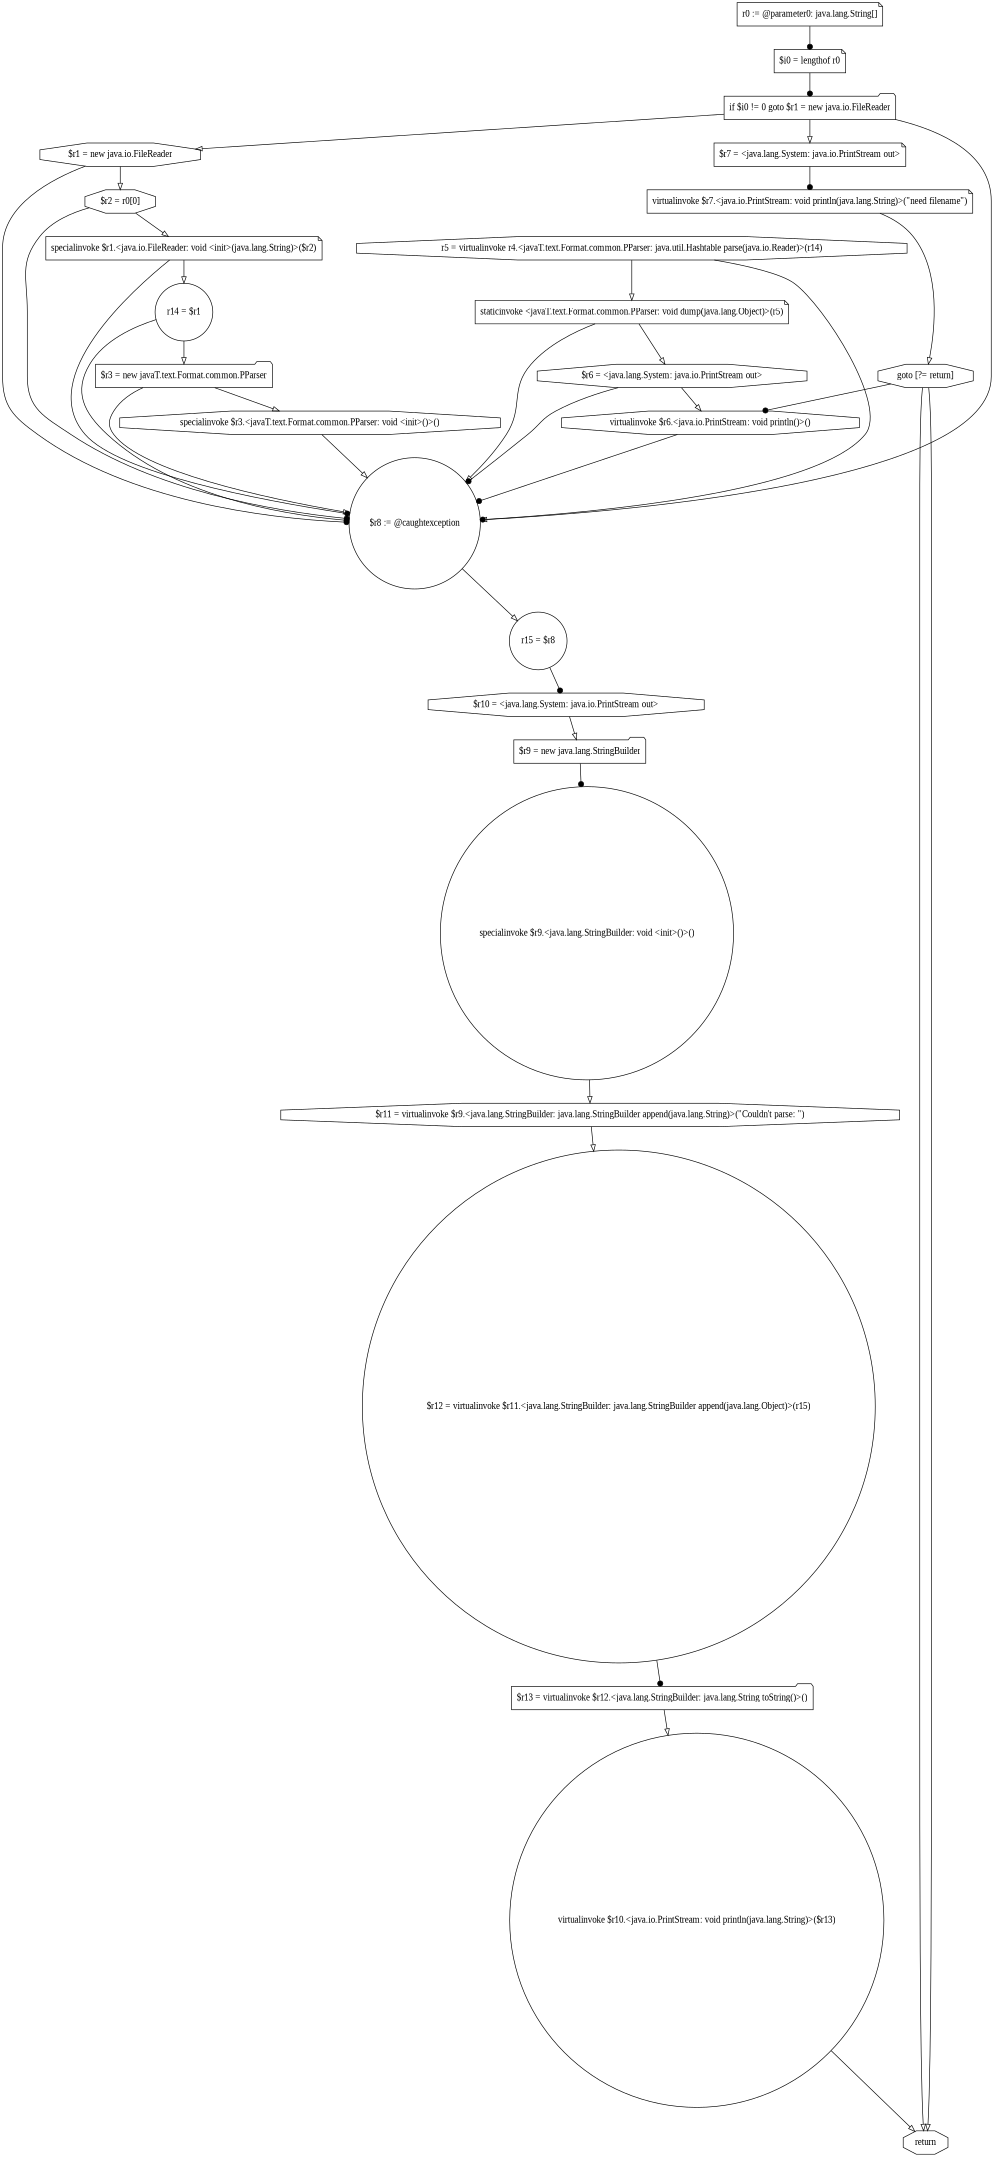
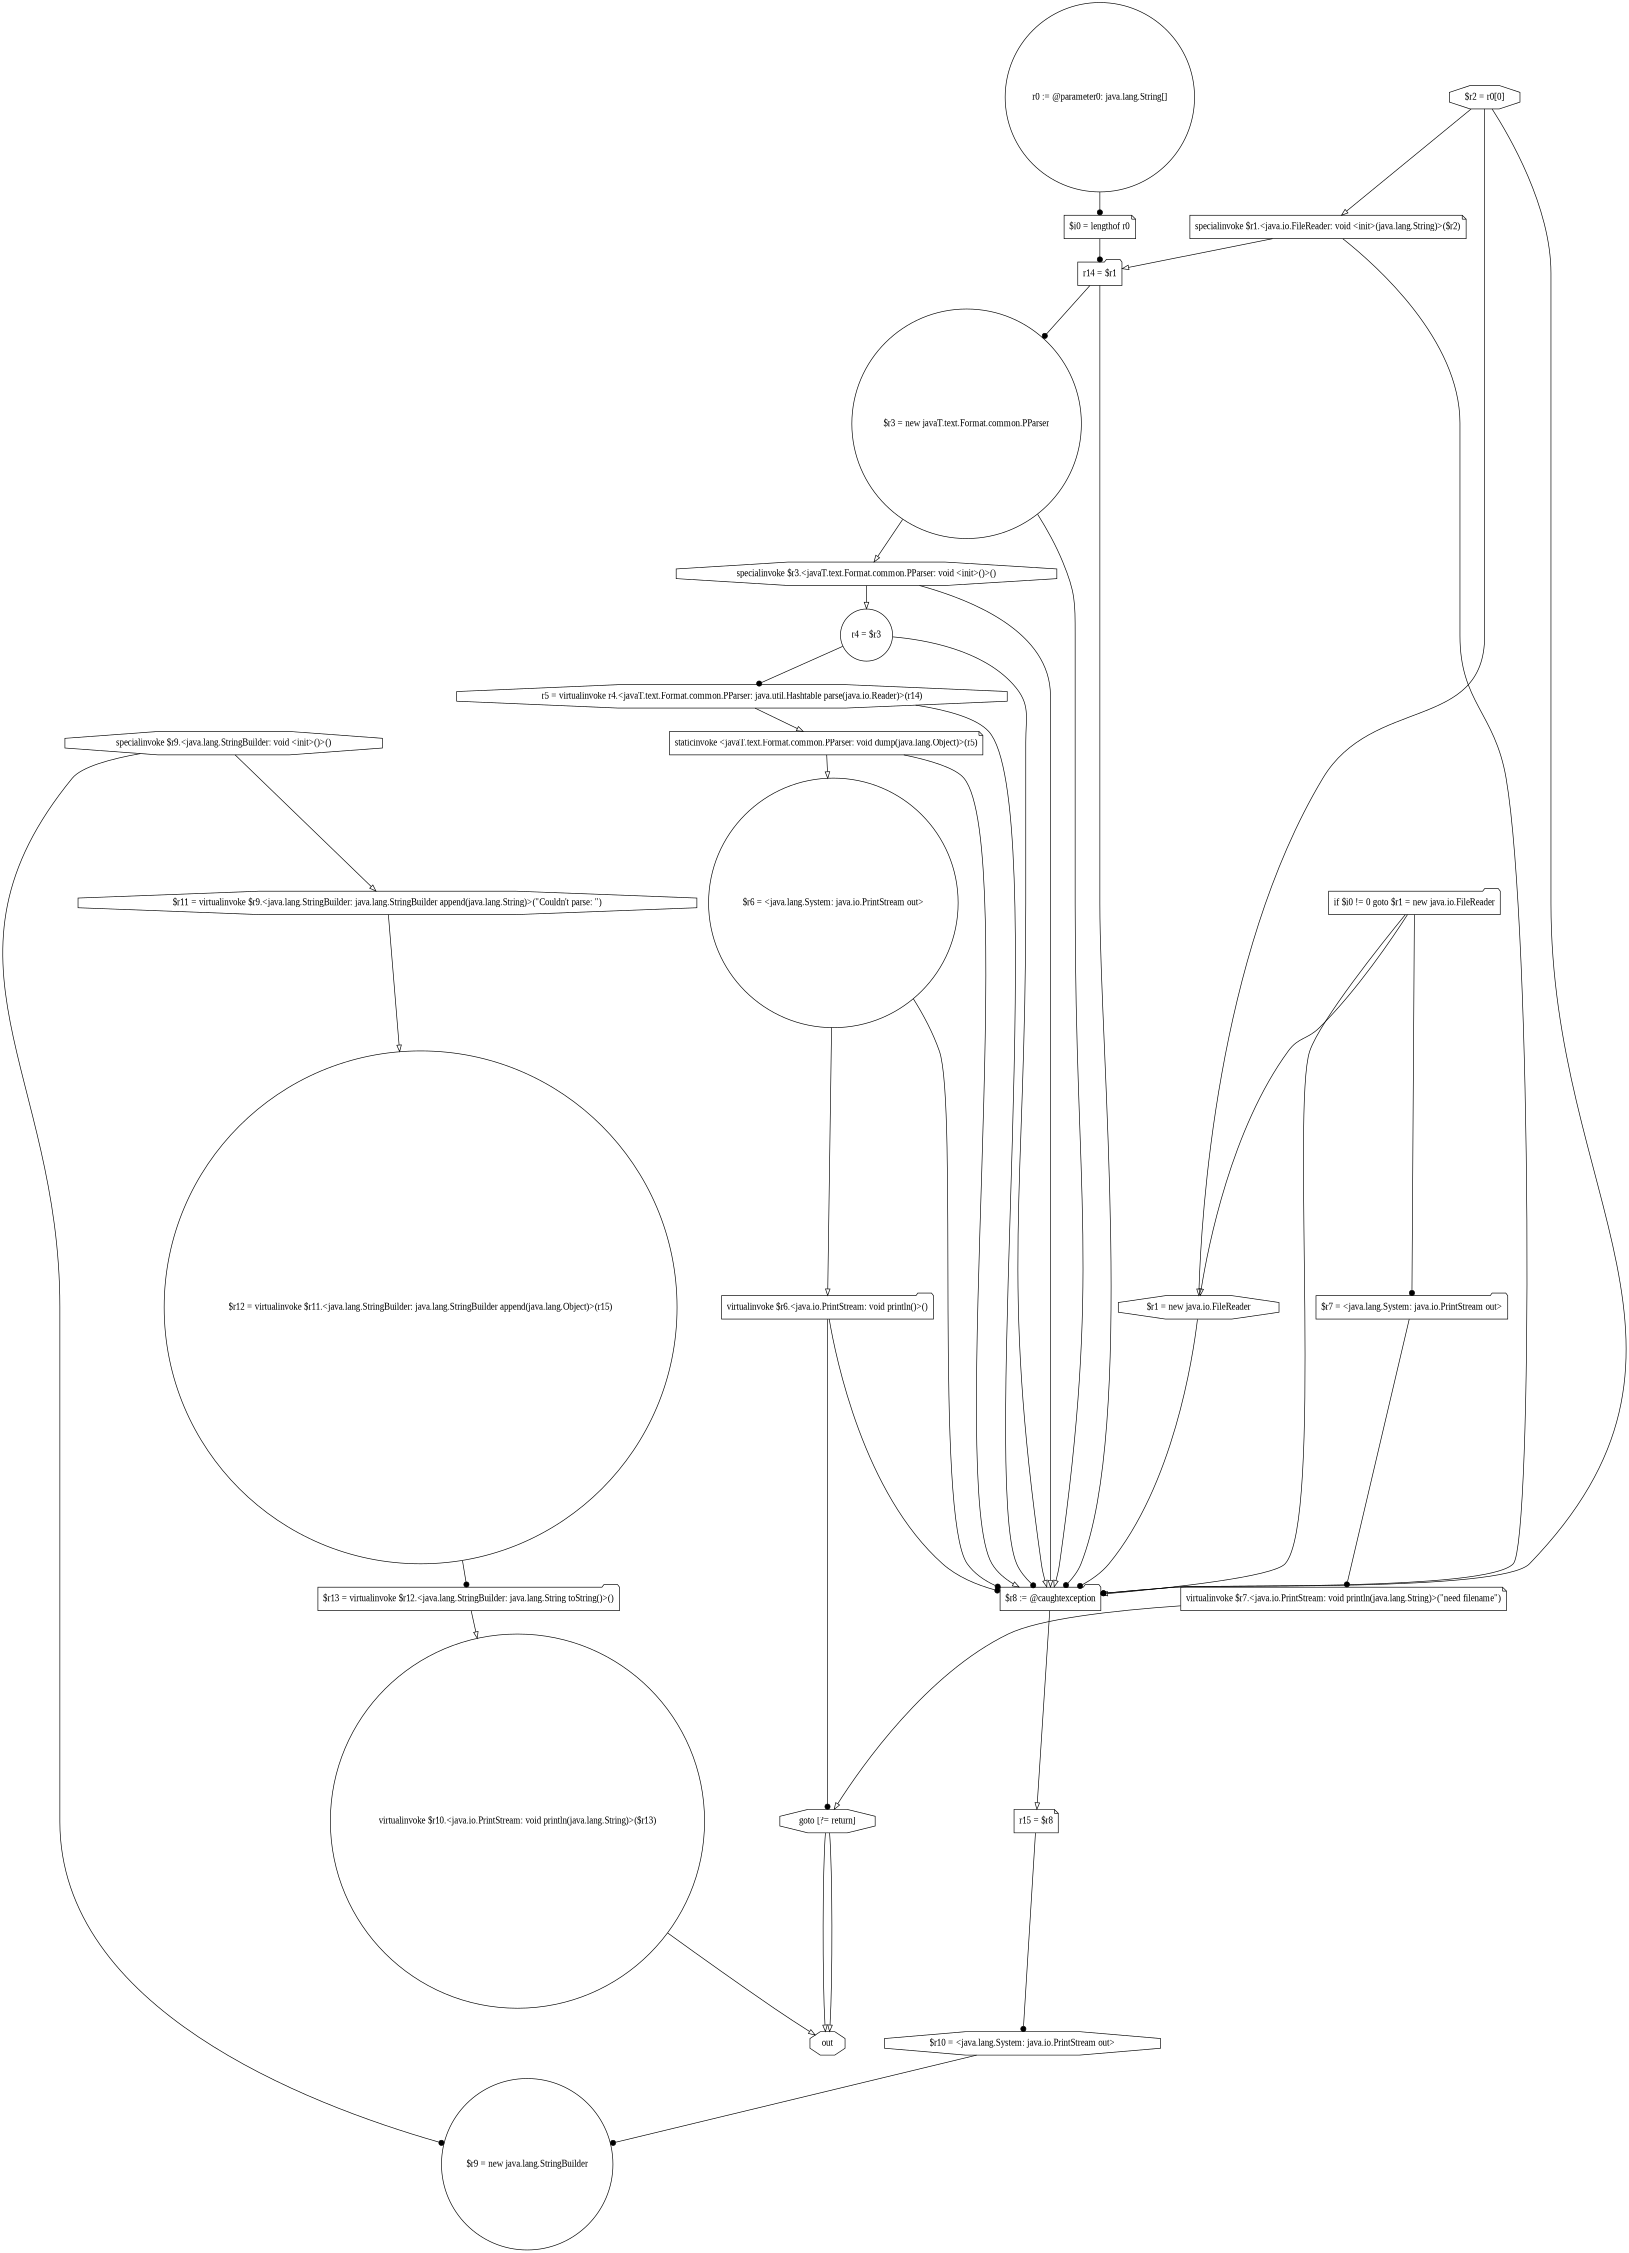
node "r0 := @parameter0: java.lang.String[]": shape note -> circle
edge "$i0 = lengthof r0" -> "if $i0 != 0 goto $r1 = new java.io.FileReader": now "$i0 = lengthof r0" -> "r14 = $r1"
edge "if $i0 != 0 goto $r1 = new java.io.FileReader" -> "$r7 = <java.lang.System: java.io.PrintStream out>": arrowhead onormal -> dot
node "$r7 = <java.lang.System: java.io.PrintStream out>": shape note -> folder
edge "$r1 = new java.io.FileReader" -> "$r2 = r0[0]": reversed
node "r14 = $r1": shape circle -> folder
edge "r14 = $r1" -> "$r3 = new javaT.text.Format.common.PParser": arrowhead onormal -> dot
node "$r3 = new javaT.text.Format.common.PParser": shape folder -> circle
node "$r6 = <java.lang.System: java.io.PrintStream out>": shape octagon -> circle
edge "goto [?= return]" -> "virtualinvoke $r6.<java.io.PrintStream: void println()>()": reversed
node "virtualinvoke $r6.<java.io.PrintStream: void println()>()": shape octagon -> folder
node "$r8 := @caughtexception": shape circle -> folder
node "r4 = $r3": added
node "r15 = $r8": shape circle -> note
edge "$r10 = <java.lang.System: java.io.PrintStream out>" -> "$r9 = new java.lang.StringBuilder": arrowhead onormal -> dot
node "$r9 = new java.lang.StringBuilder": shape folder -> circle
edge "$r9 = new java.lang.StringBuilder" -> "specialinvoke $r9.<java.lang.StringBuilder: void <init>()>()": reversed
node "specialinvoke $r9.<java.lang.StringBuilder: void <init>()>()": shape circle -> octagon
node "return": label "return" -> "out"
